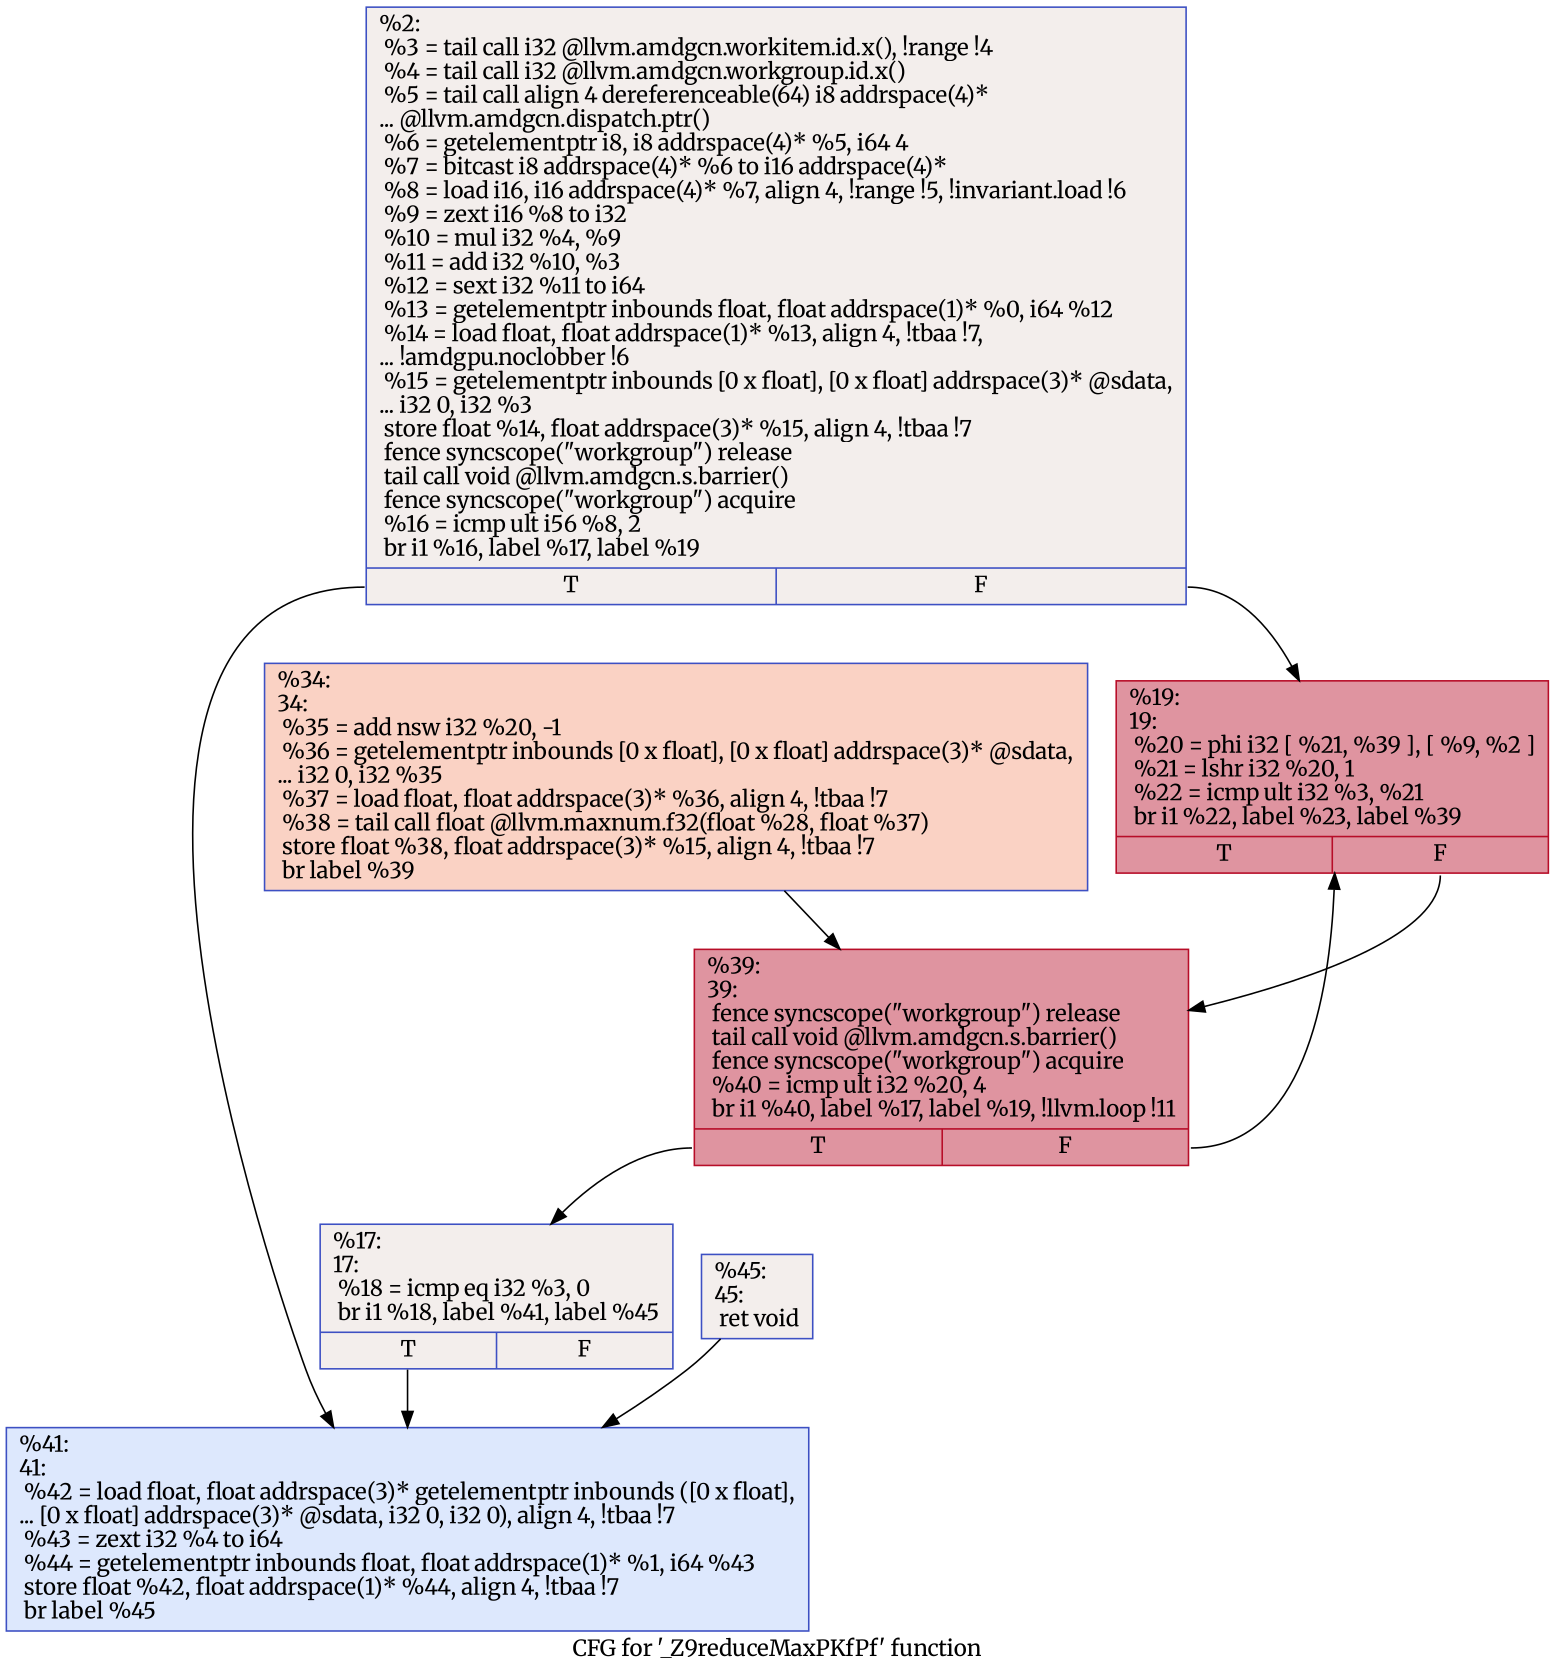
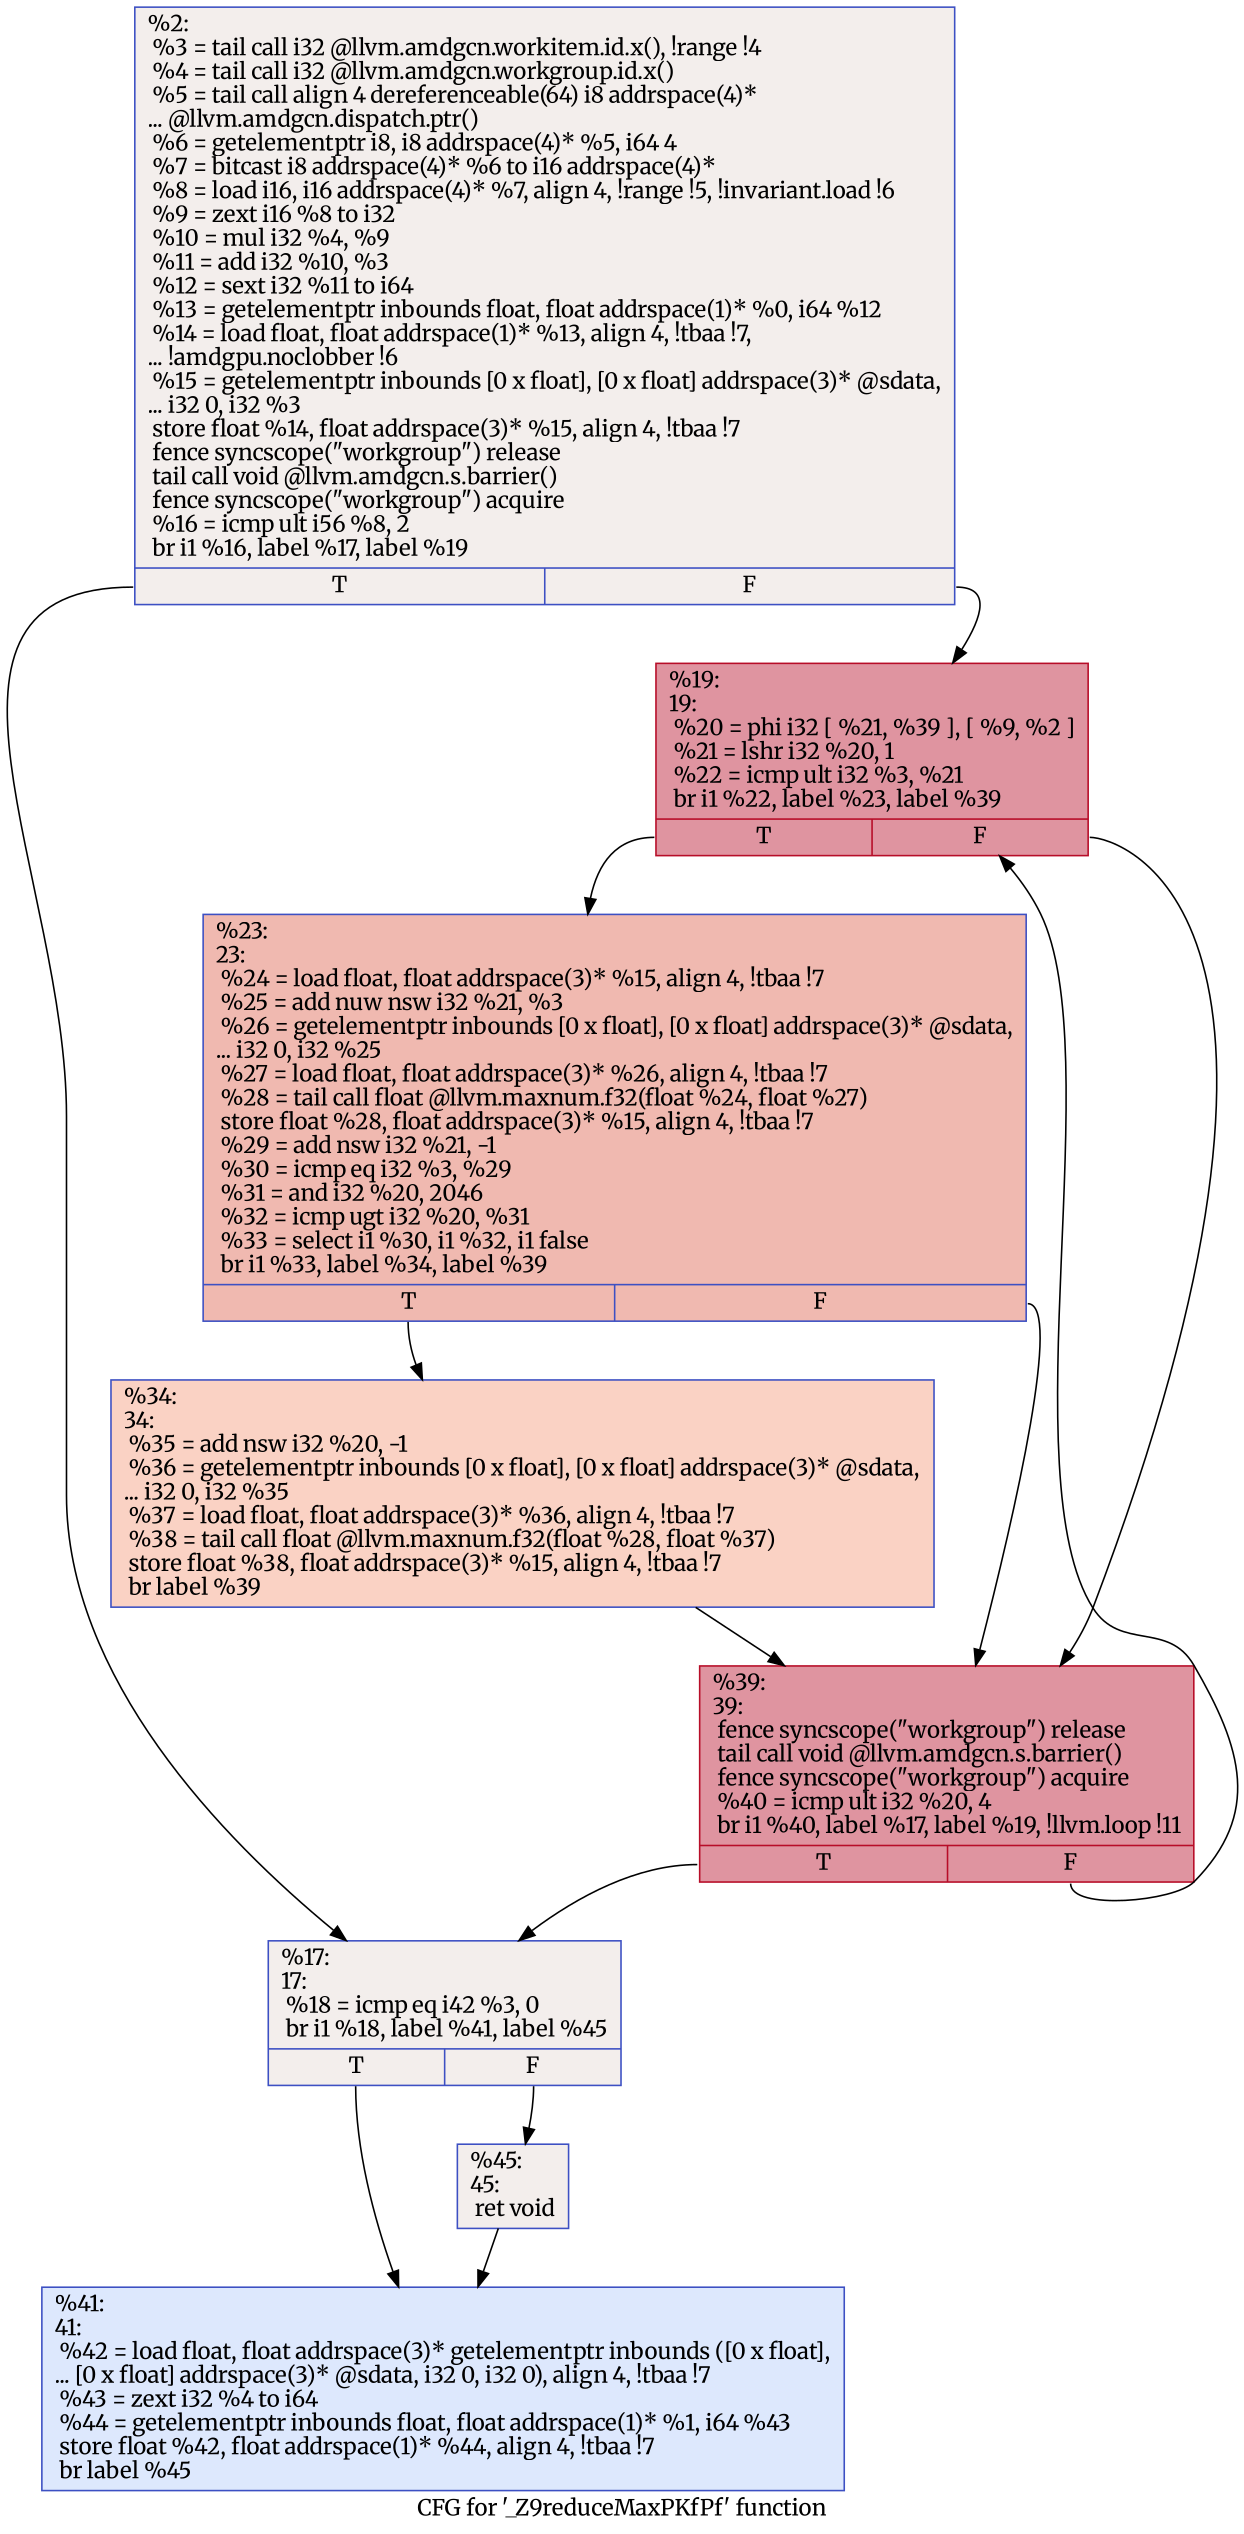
edge "%2:" -> "%41:": now "%2:" -> "%17:"
node "%23:": added
node "%17:": text "%18 = icmp eq i32 %3, 0" -> "%18 = icmp eq i42 %3, 0"
edge "%17:" -> "%45:": added
